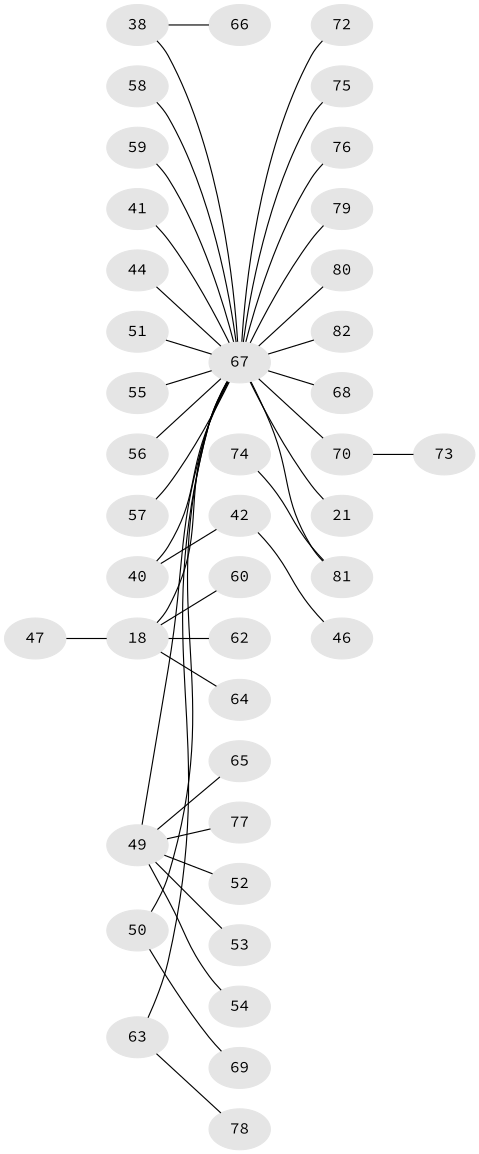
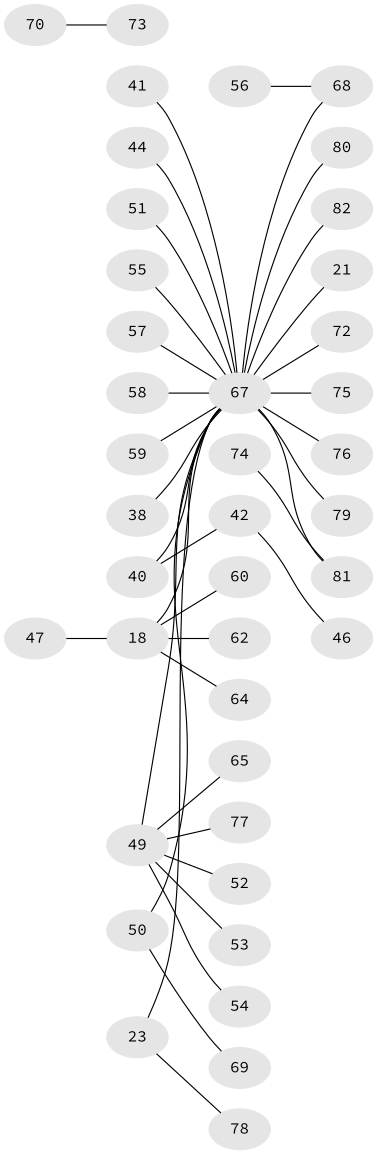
node "66": removed
edge "67" -- "56": now "68" -- "56"
edge "67" -- "70": removed
node "63": label "63" -> "23"
